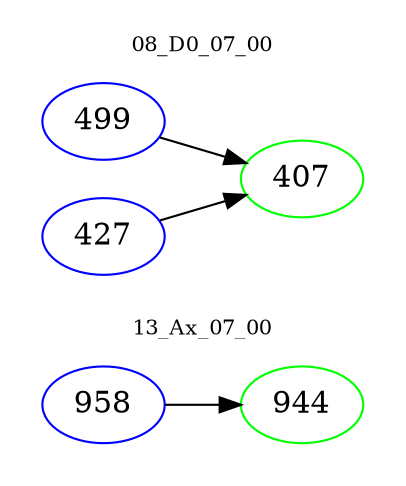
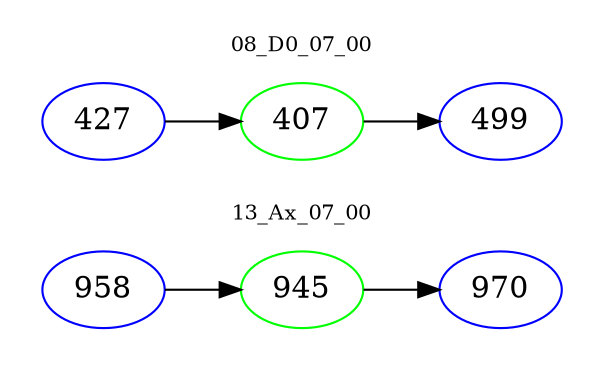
edge "499" -> "407": reversed
node "970": added
node "944": label "944" -> "945"
